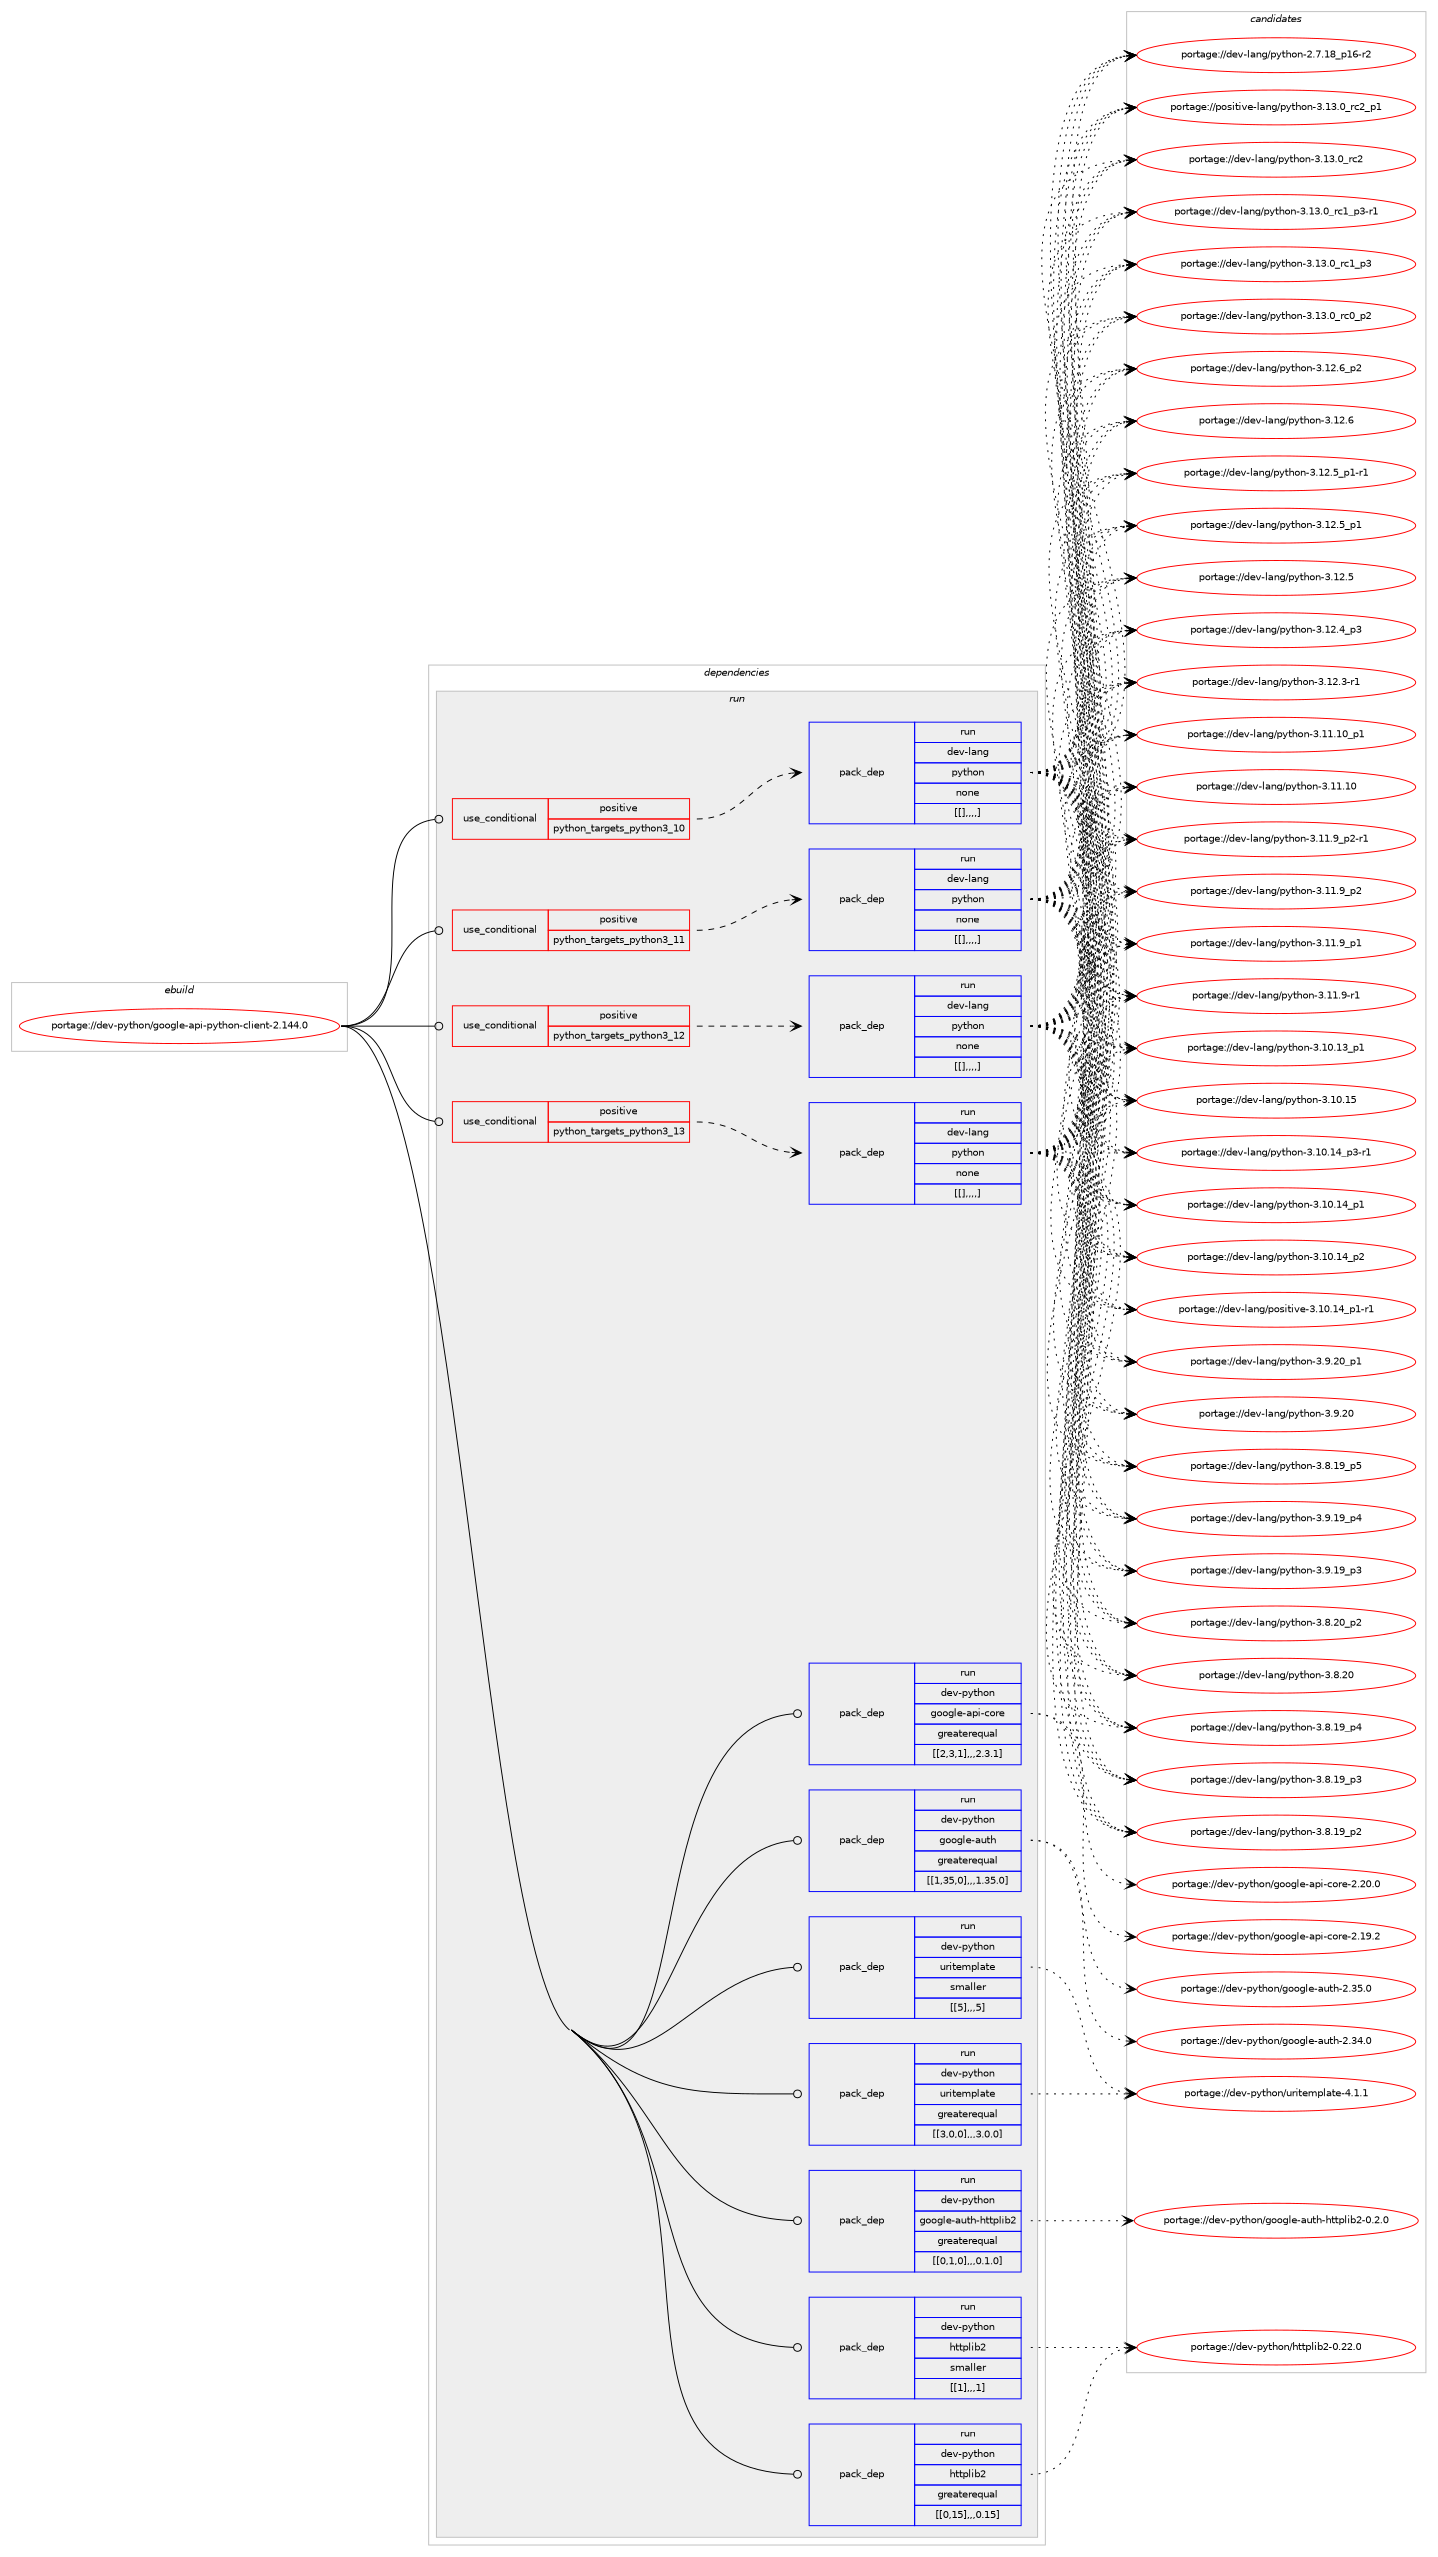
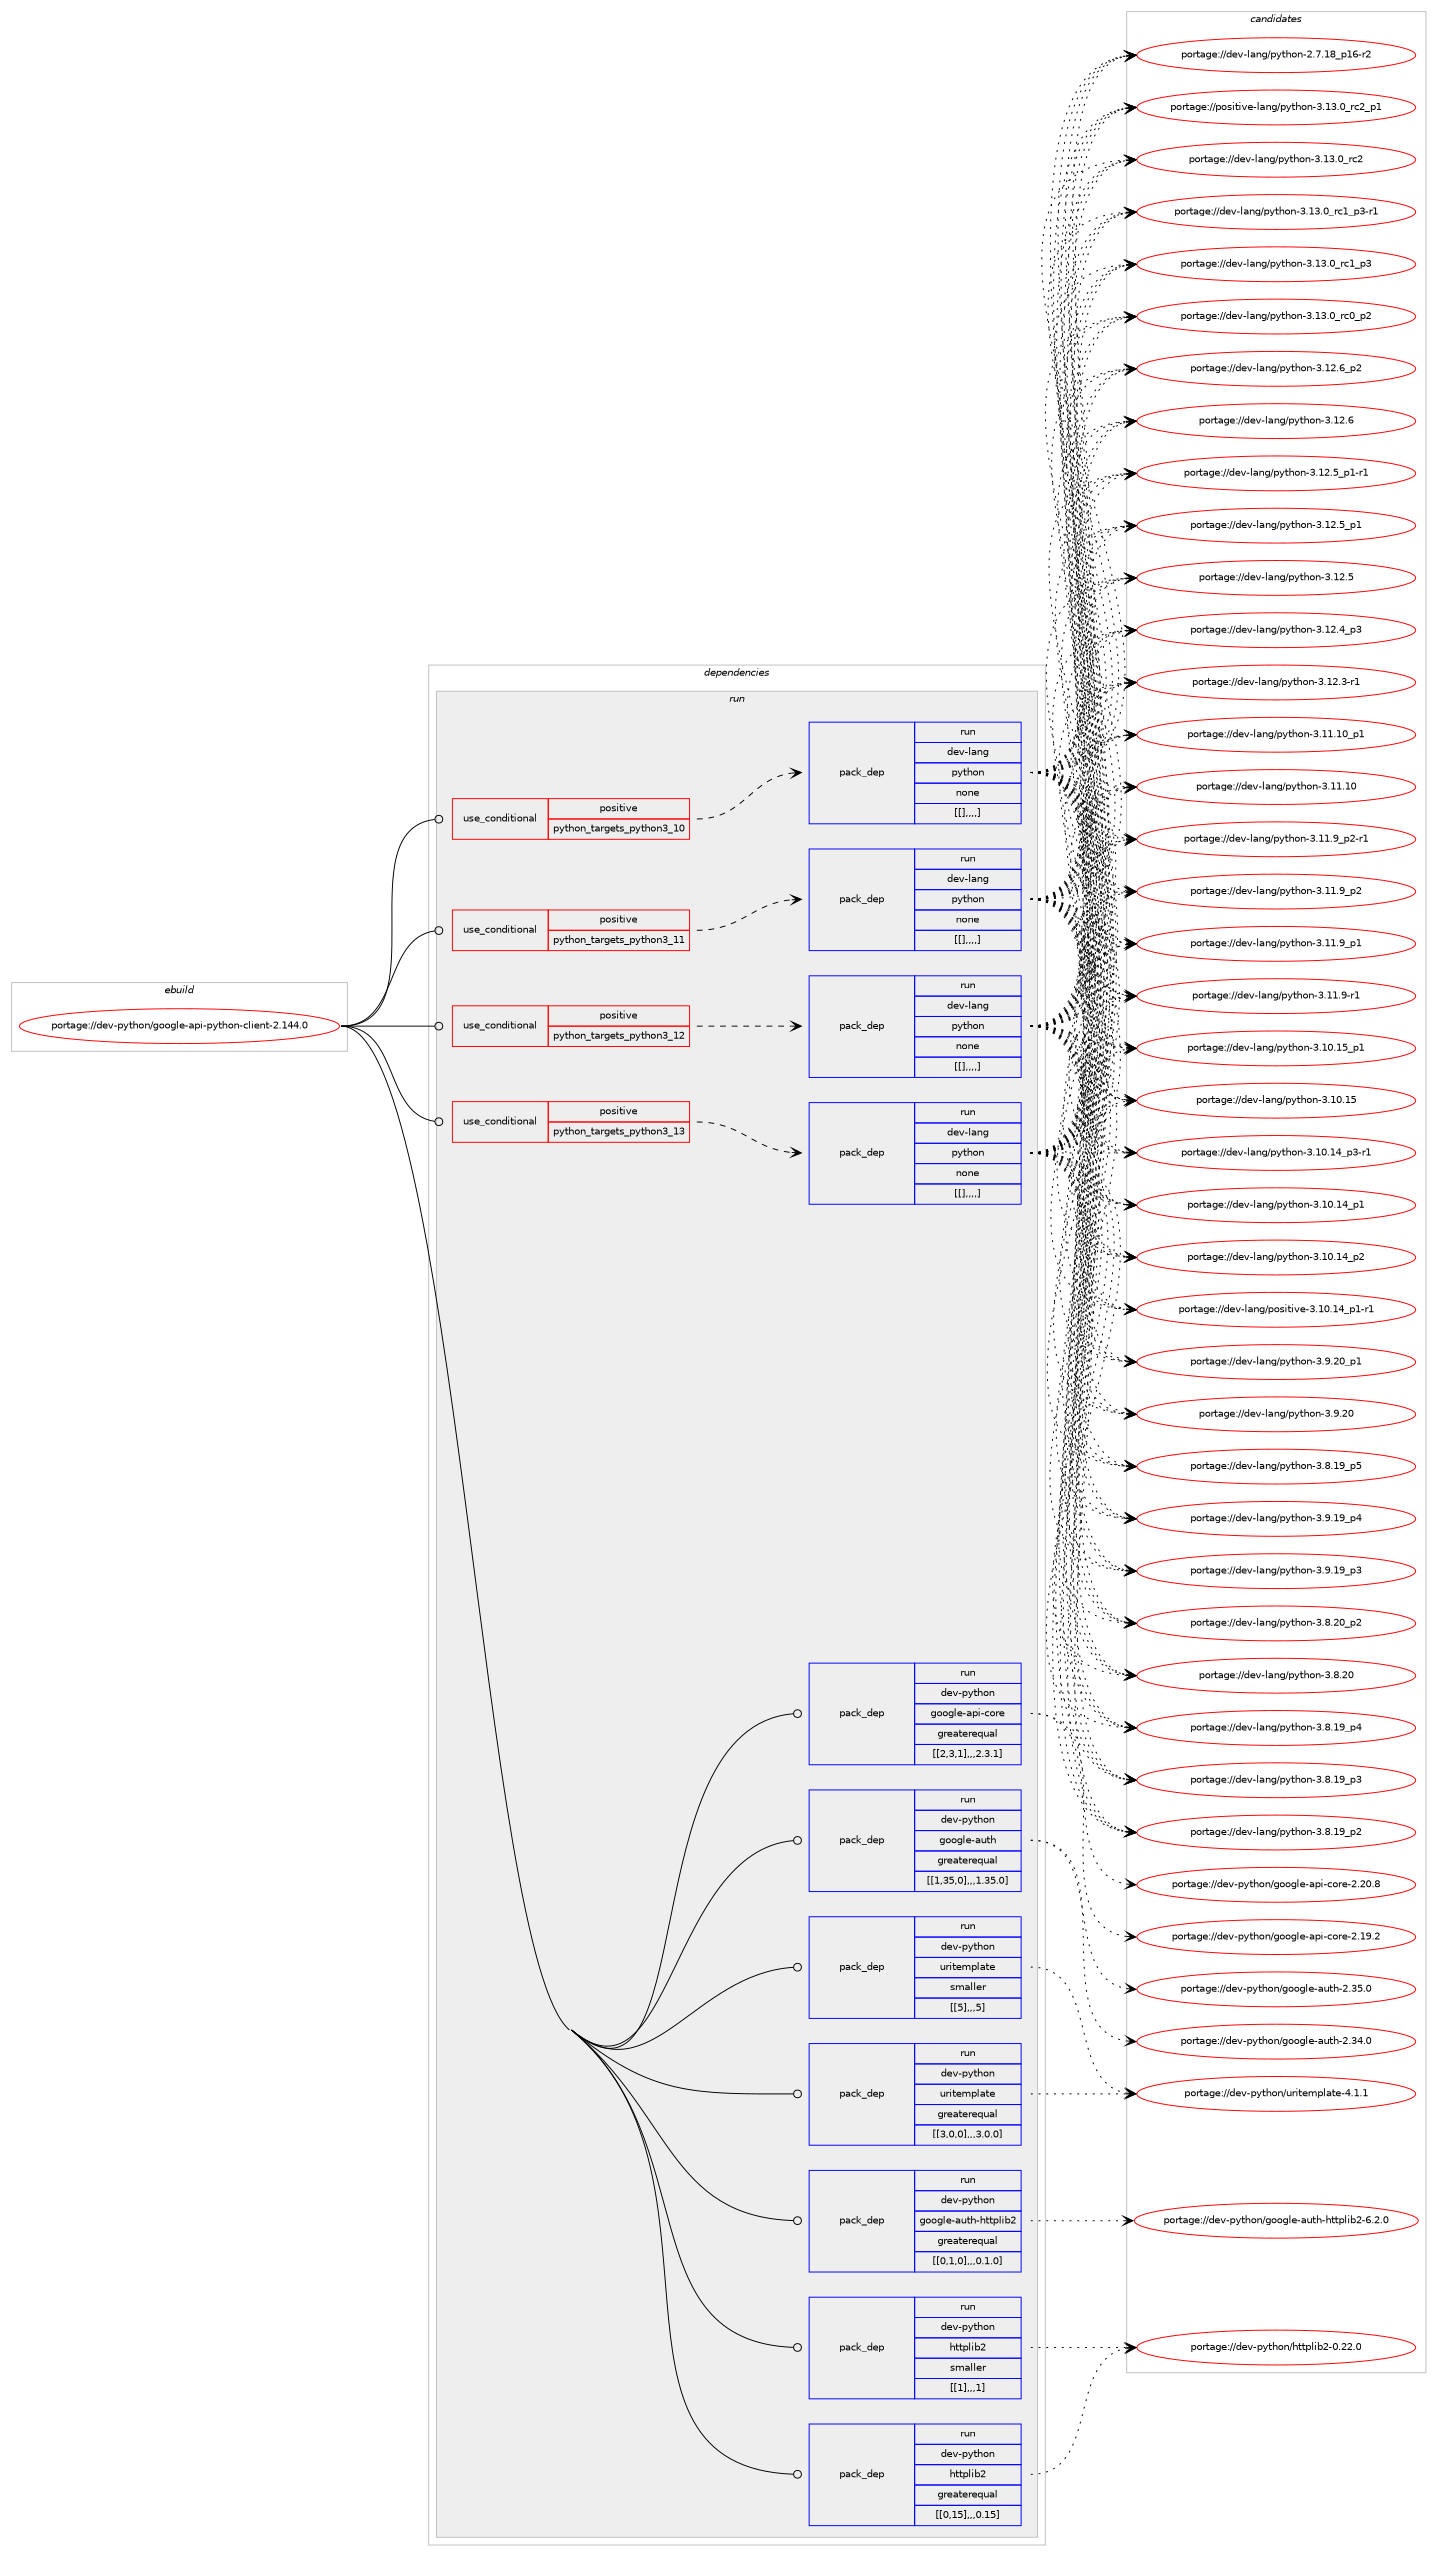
node "portage://dev-lang/python-3.10.13_p1": label "portage://dev-lang/python-3.10.13_p1" -> "portage://dev-lang/python-3.10.15_p1"
node "portage://dev-python/google-api-core-2.20.0": label "portage://dev-python/google-api-core-2.20.0" -> "portage://dev-python/google-api-core-2.20.8"
node "portage://dev-python/google-auth-httplib2-0.2.0": label "portage://dev-python/google-auth-httplib2-0.2.0" -> "portage://dev-python/google-auth-httplib2-6.2.0"
